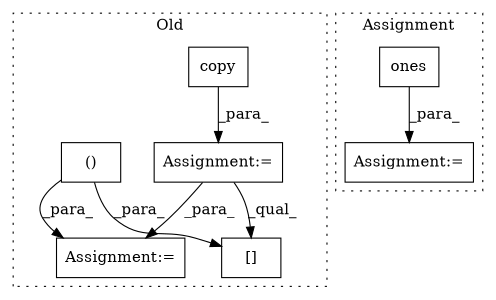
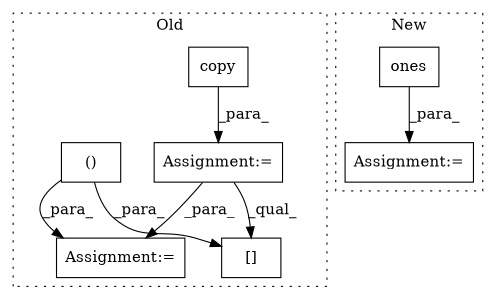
cluster "Assignment": label "Assignment" -> "New"
